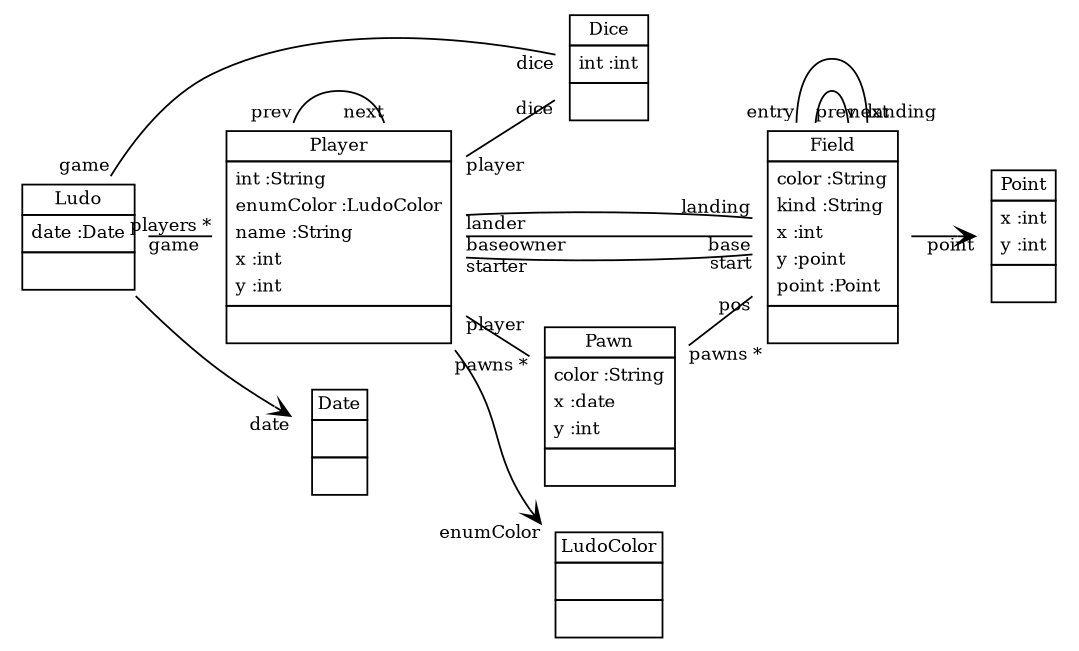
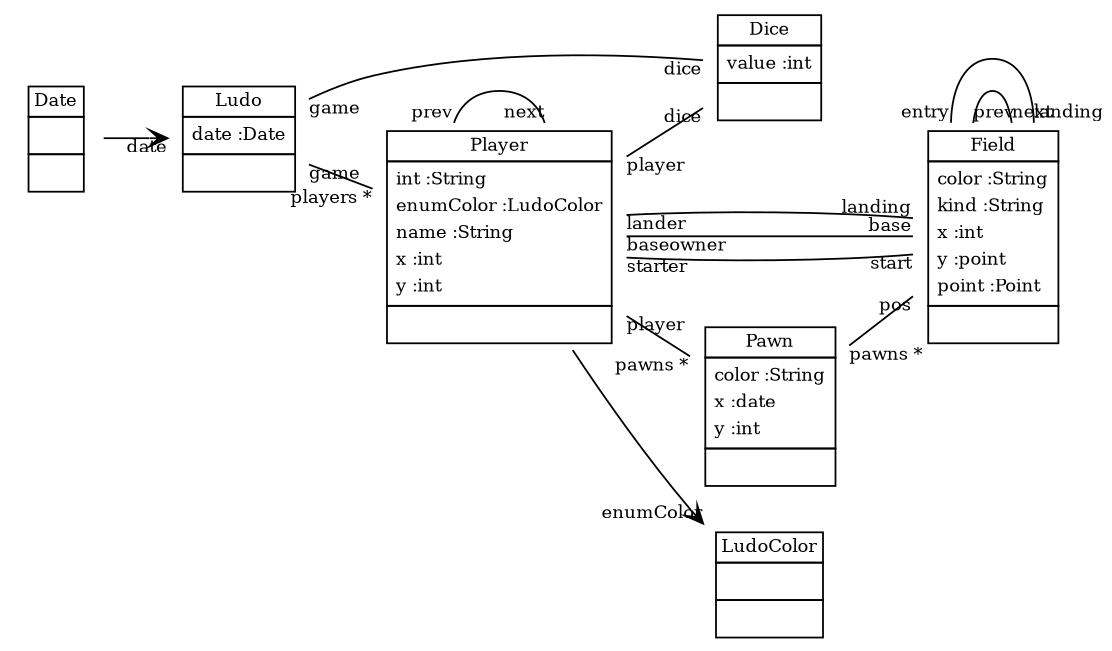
node "Dice": text "int :int" -> "value :int"
node "Point": removed
edge "Ludo" -> "Date": reversed
